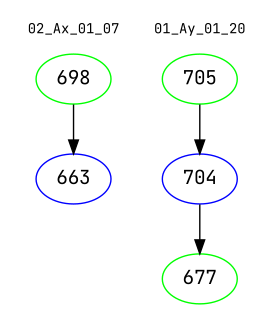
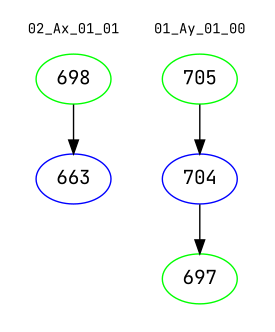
cluster "02_Ax_01_07": label "02_Ax_01_07" -> "02_Ax_01_01"
cluster "01_Ay_01_20": label "01_Ay_01_20" -> "01_Ay_01_00"
node "677": label "677" -> "697"
